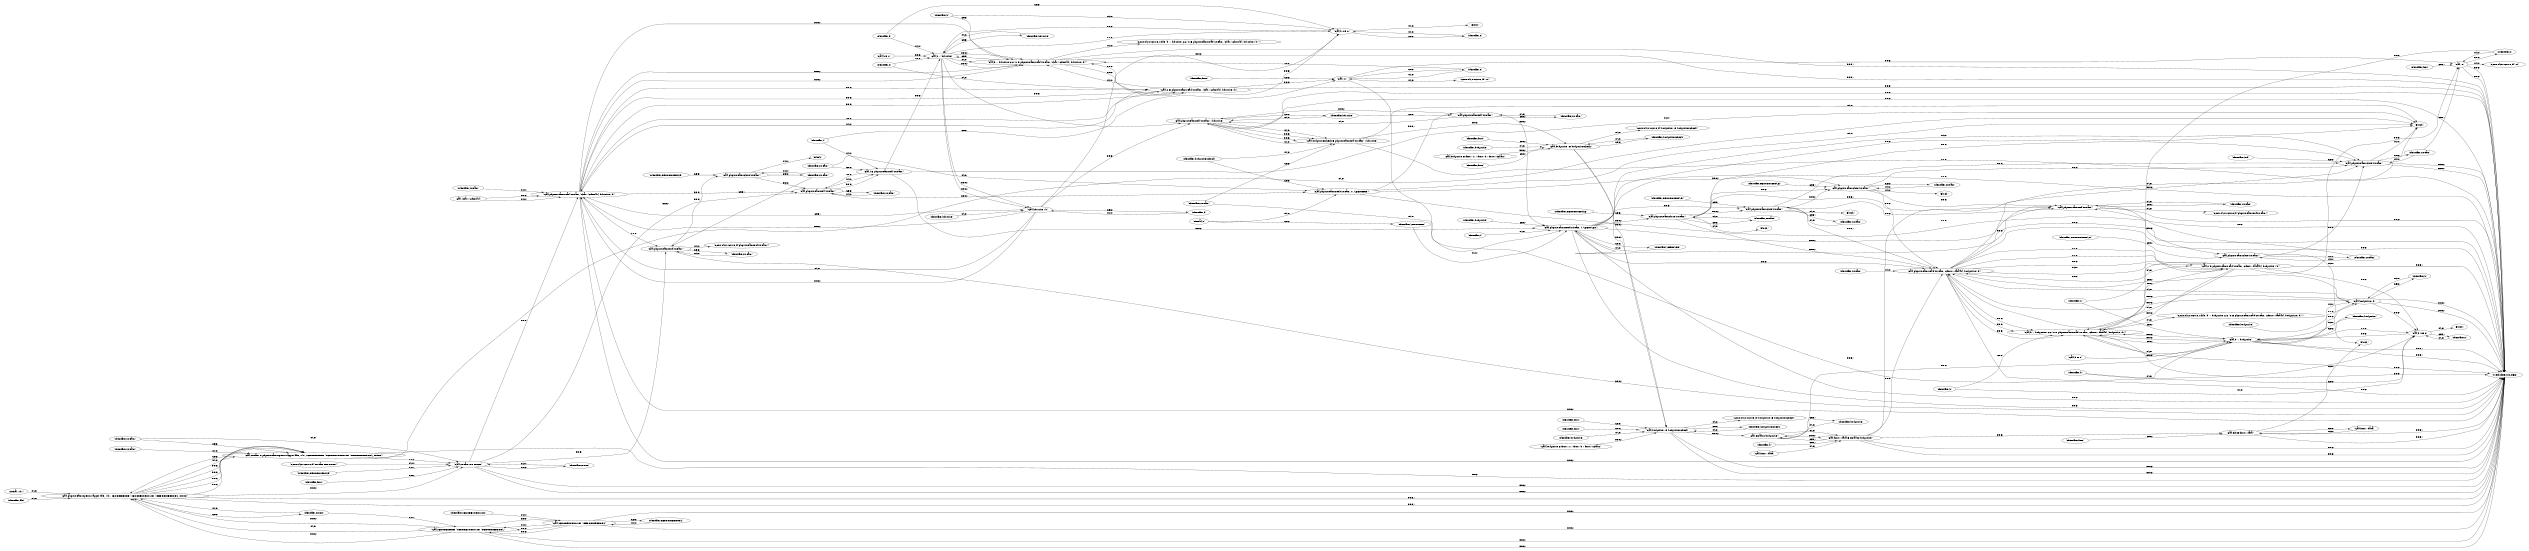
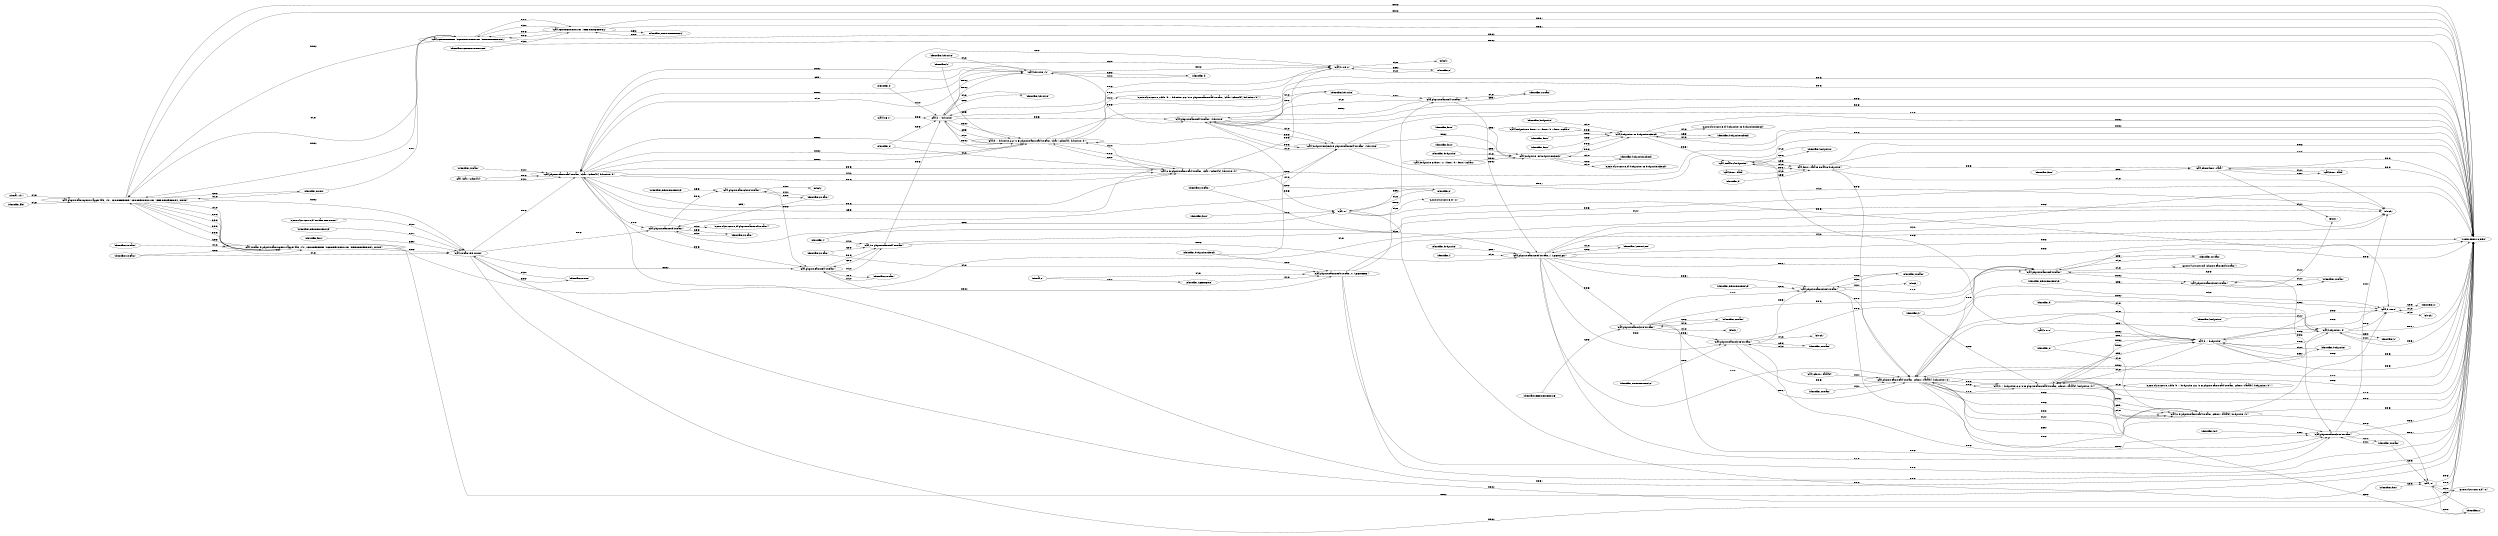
edge "(Identifier,SEEK_END)" -> "(Call,php_stream_seek(stream, i, SEEK_SET))": now "(Identifier,SEEK_END)" -> "(Call,php_stream_seek(stream, 0, SEEK_END))"
node "(Call,&font->data[b])": added
edge "(Identifier,REPORT_ERRORS)" -> "(Call,IGNORE_URL_WIN | REPORT_ERRORS)": label "AST: " -> "CFG: "
